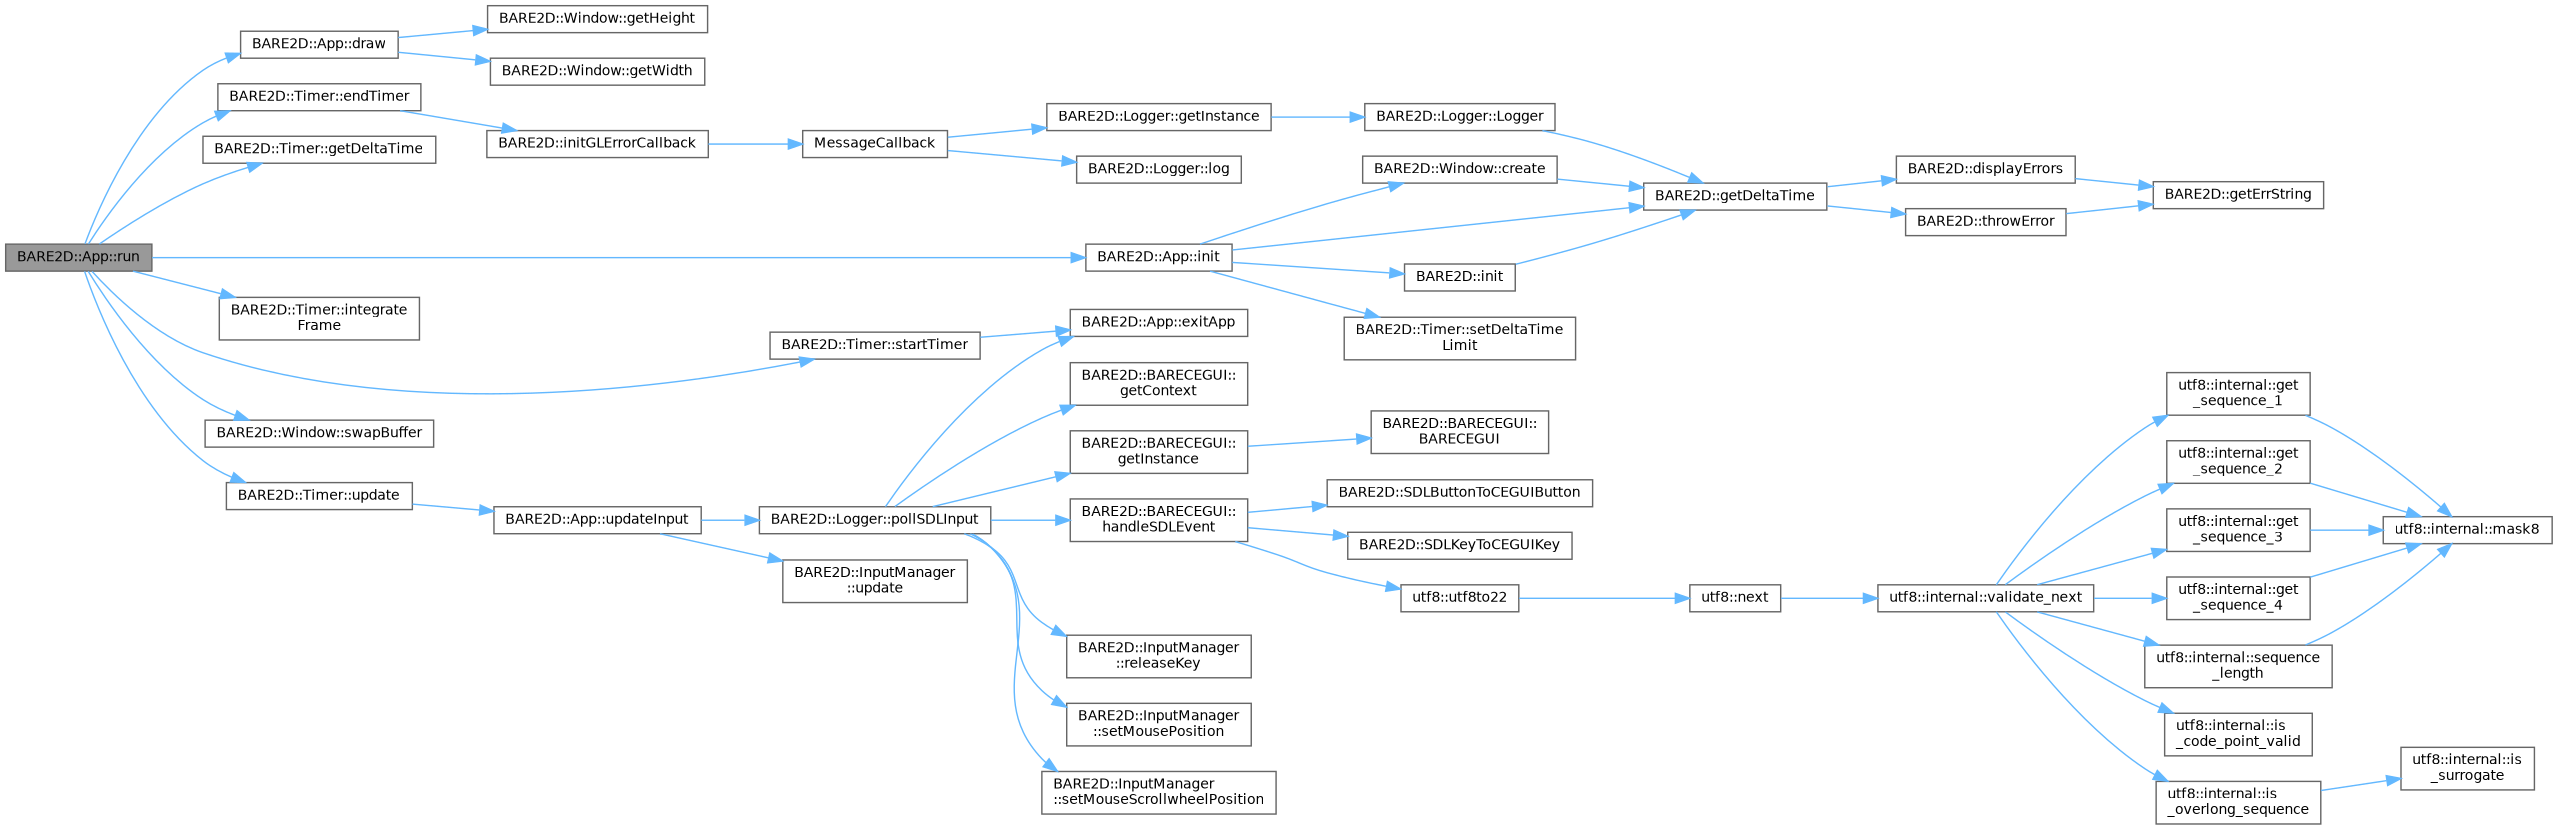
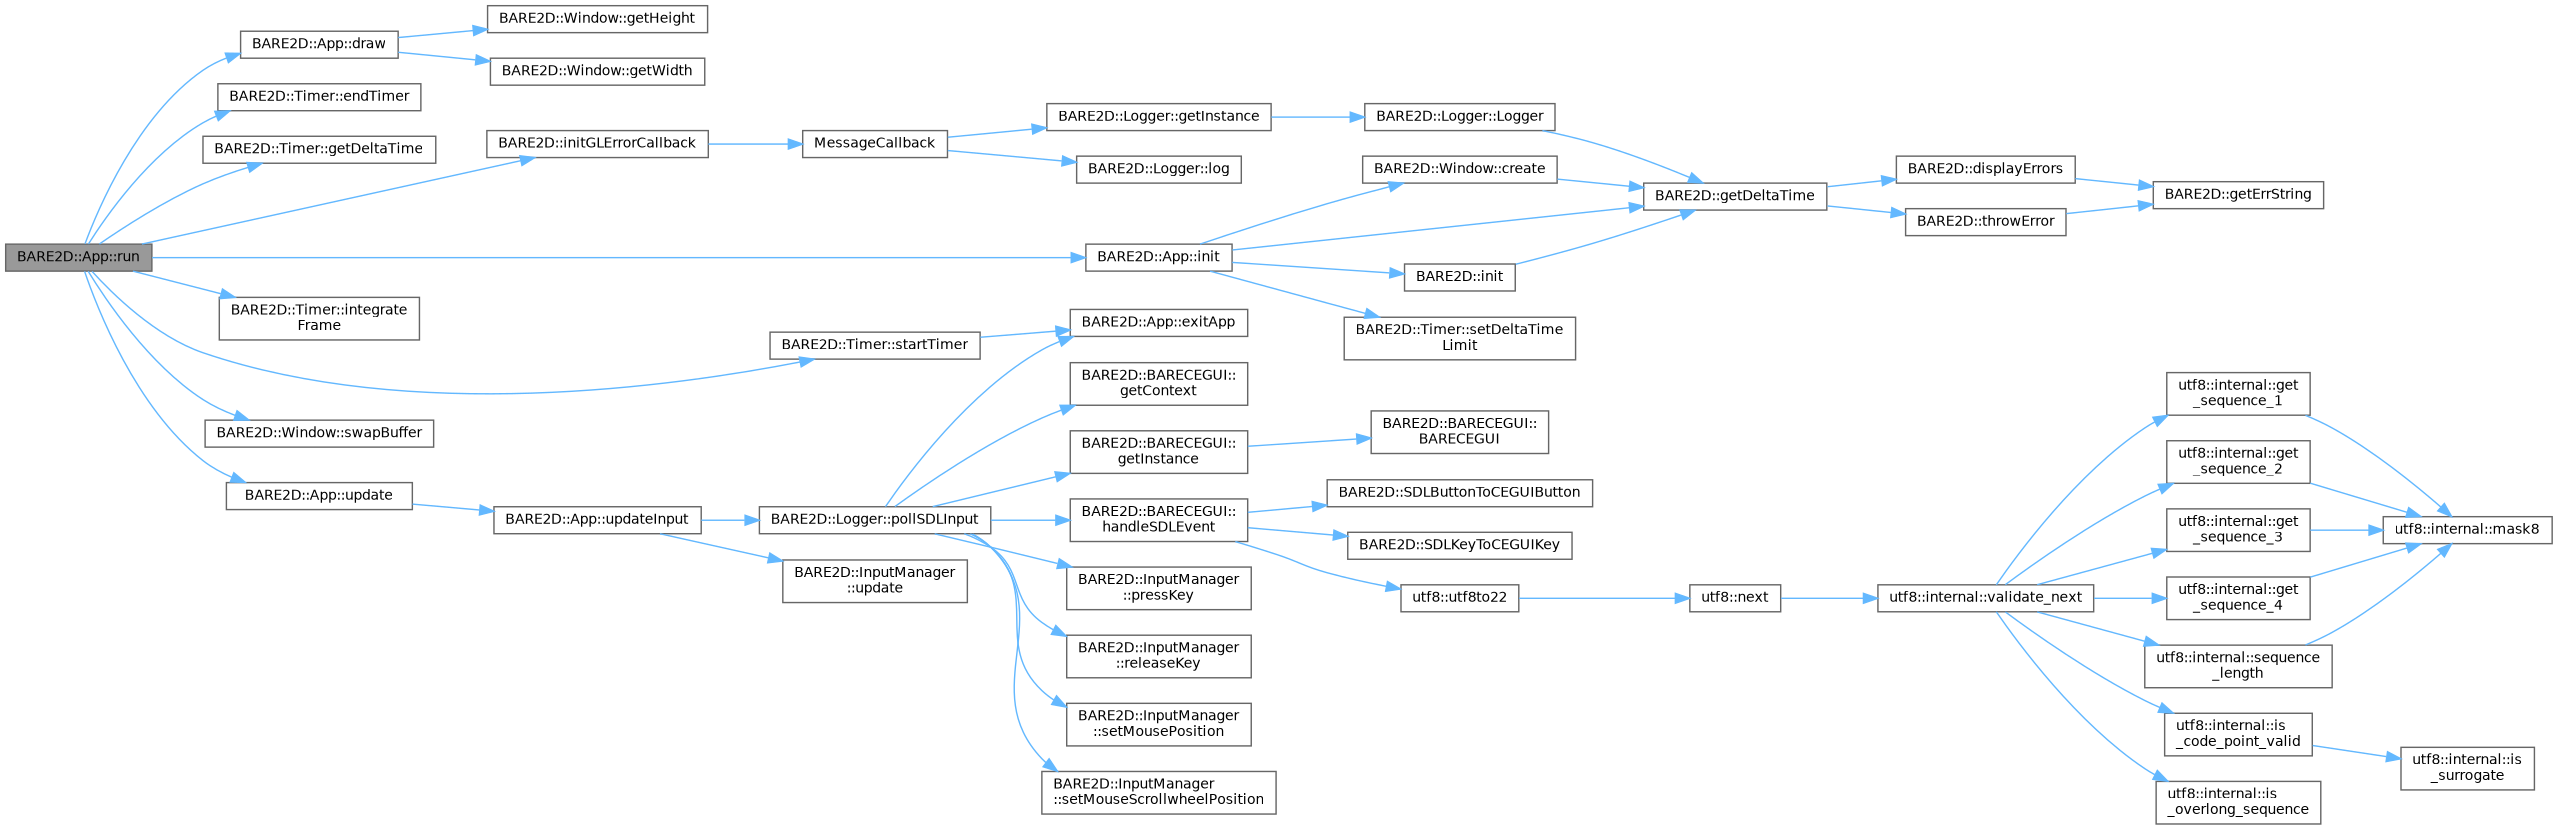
edge "BARE2D::Timer::endTimer" -> "BARE2D::initGLErrorCallback": now "BARE2D::App::run" -> "BARE2D::initGLErrorCallback"
node "BARE2D::Timer::update": label "BARE2D::Timer::update" -> "BARE2D::App::update"
node "BARE2D::InputManager ::pressKey": added
edge "utf8::internal::is _overlong_sequence" -> "utf8::internal::is _surrogate": now "utf8::internal::is _code_point_valid" -> "utf8::internal::is _surrogate"
